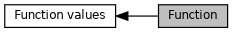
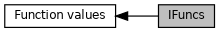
node "Function": label "Function" -> "IFuncs"
